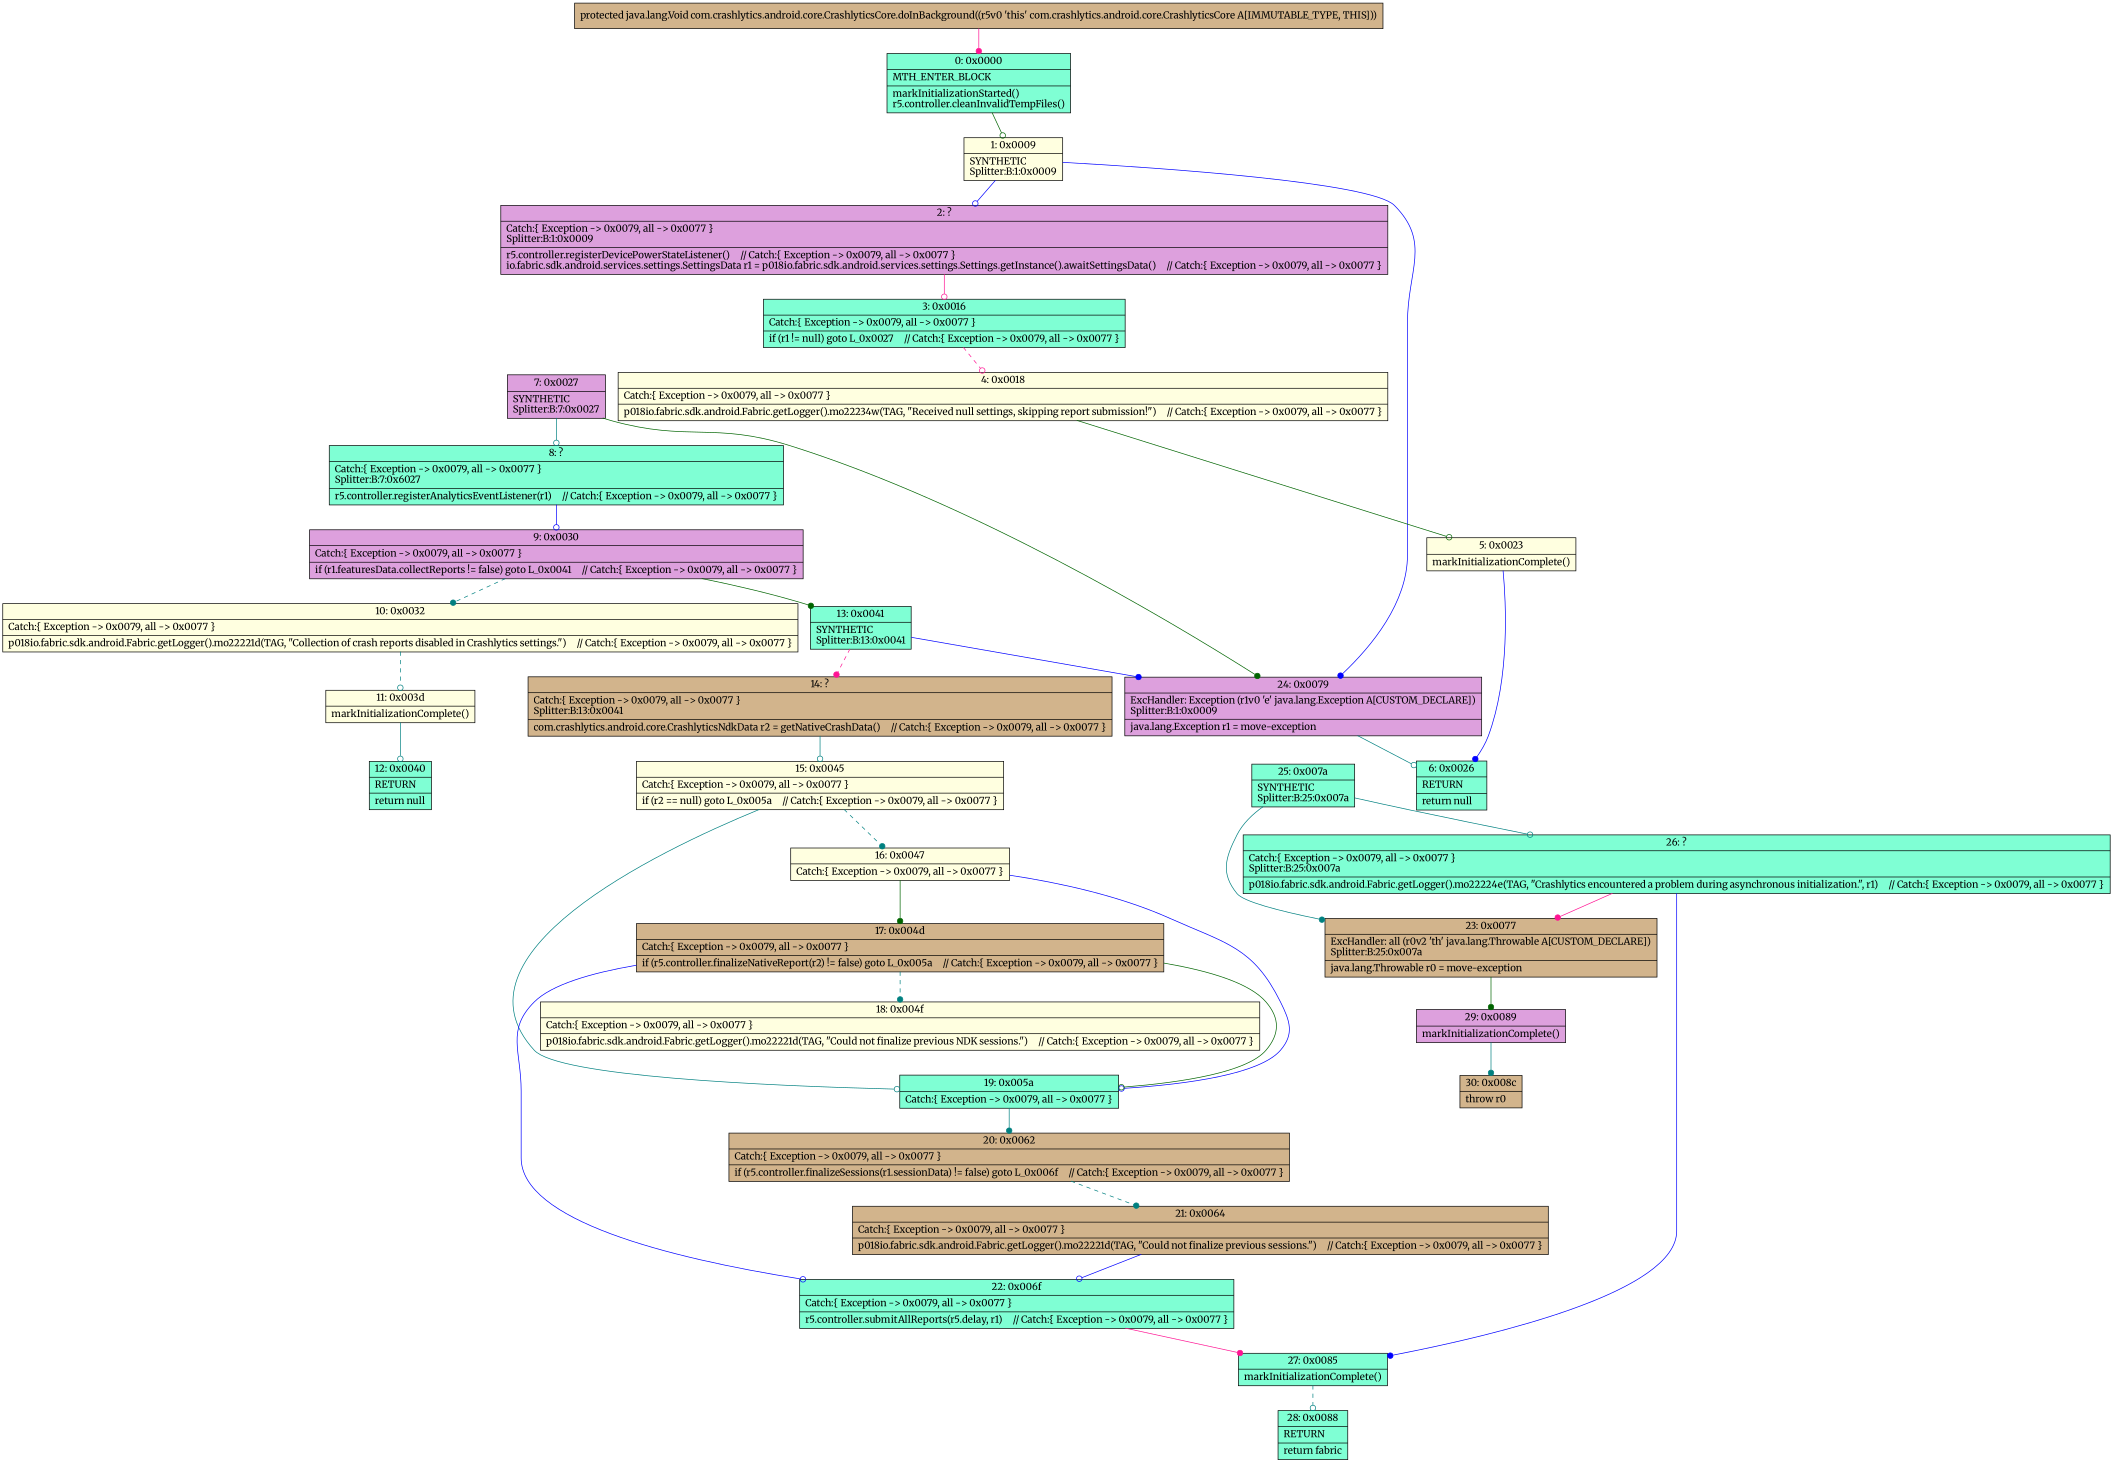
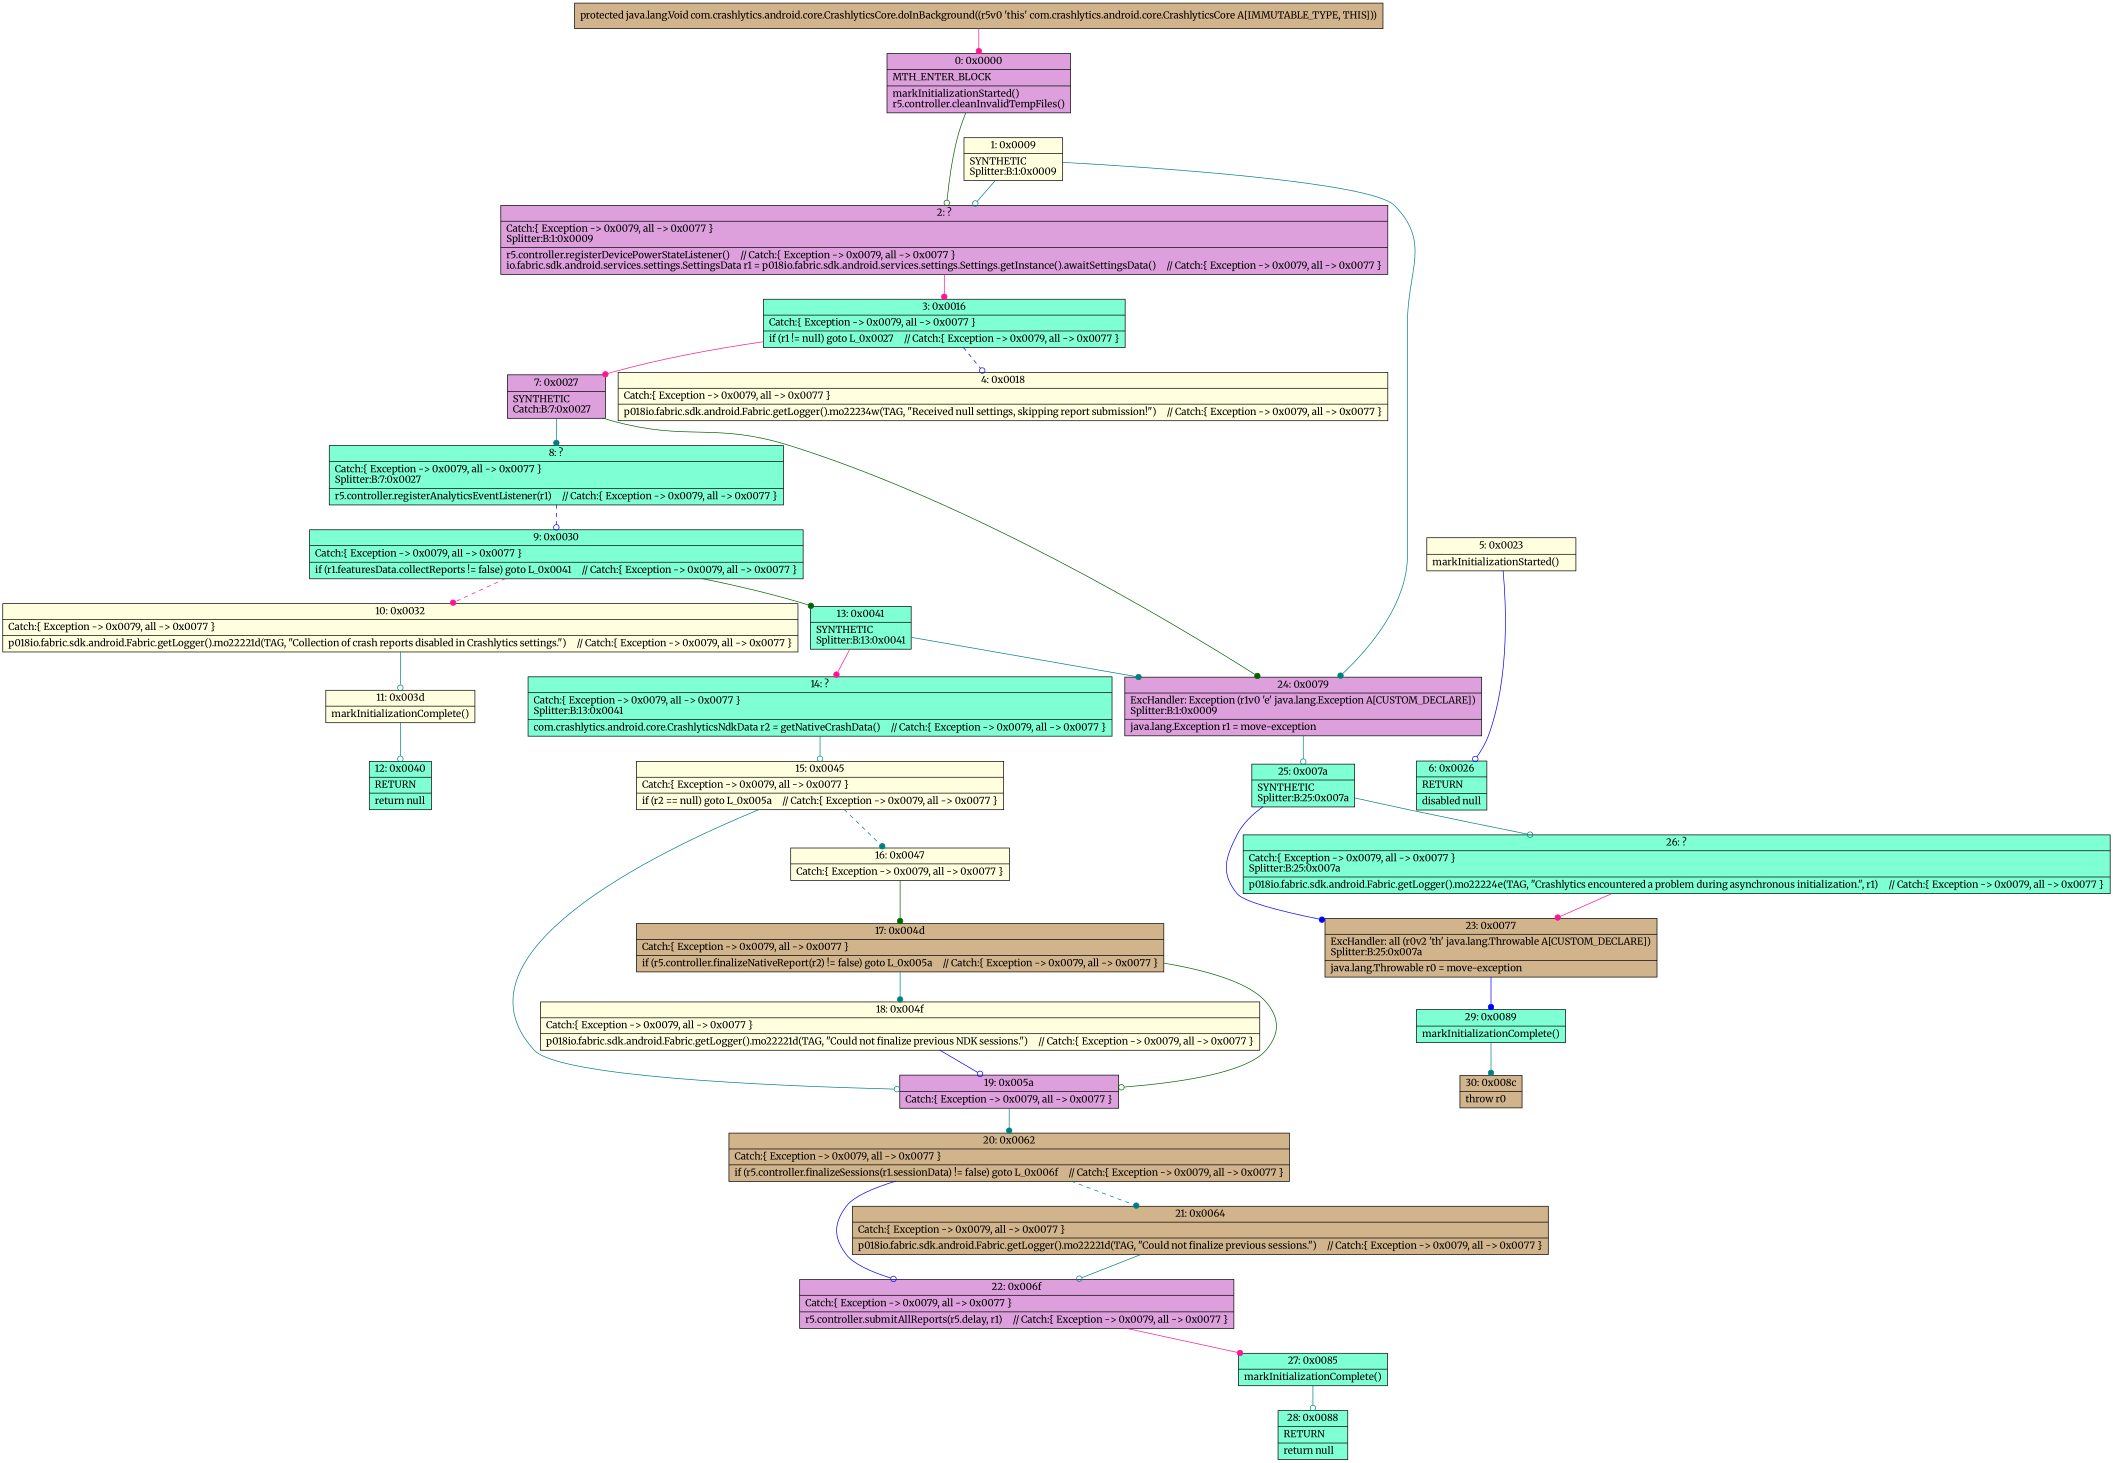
node "0: 0x0000": fillcolor aquamarine -> plum
edge "0: 0x0000" -> "1: 0x0009": now "0: 0x0000" -> "2: ?"
edge "1: 0x0009" -> "2: ?": color blue -> teal
edge "1: 0x0009" -> "24: 0x0079": color blue -> teal
edge "2: ?" -> "3: 0x0016": arrowhead odot -> dot
edge "3: 0x0016" -> "7: 0x0027": added
edge "3: 0x0016" -> "4: 0x0018": color deeppink -> blue
node "7: 0x0027": text "Splitter:B:7:0x0027" -> "Catch:B:7:0x0027"
edge "7: 0x0027" -> "8: ?": arrowhead odot -> dot
edge "4: 0x0018" -> "5: 0x0023": removed
node "8: ?": text "Splitter:B:7:0x6027" -> "Splitter:B:7:0x0027"
edge "8: ?" -> "9: 0x0030": style solid -> dashed
node "9: 0x0030": fillcolor plum -> aquamarine
node "5: 0x0023": text "markInitializationComplete()" -> "markInitializationStarted()"
edge "9: 0x0030" -> "10: 0x0032": color teal -> deeppink
edge "13: 0x0041" -> "24: 0x0079": color blue -> teal
edge "13: 0x0041" -> "14: ?": style dashed -> solid
edge "5: 0x0023" -> "6: 0x0026": arrowhead dot -> odot
edge "10: 0x0032" -> "11: 0x003d": style dashed -> solid
node "14: ?": fillcolor tan -> aquamarine
edge "24: 0x0079" -> "6: 0x0026": now "24: 0x0079" -> "25: 0x007a"
node "6: 0x0026": text "return null" -> "disabled null"
edge "25: 0x007a" -> "23: 0x0077": color teal -> blue
edge "16: 0x0047" -> "19: 0x005a": now "18: 0x004f" -> "19: 0x005a"
edge "17: 0x004d" -> "18: 0x004f": style dashed -> solid
edge "23: 0x0077" -> "29: 0x0089": color darkgreen -> blue
node "29: 0x0089": fillcolor plum -> aquamarine
node "19: 0x005a": fillcolor aquamarine -> plum
edge "17: 0x004d" -> "22: 0x006f": now "20: 0x0062" -> "22: 0x006f"
edge "26: ?" -> "27: 0x0085": removed
edge "21: 0x0064" -> "22: 0x006f": color blue -> teal
node "22: 0x006f": fillcolor aquamarine -> plum
edge "27: 0x0085" -> "28: 0x0088": style dashed -> solid
node "28: 0x0088": text "return fabric" -> "return null"
